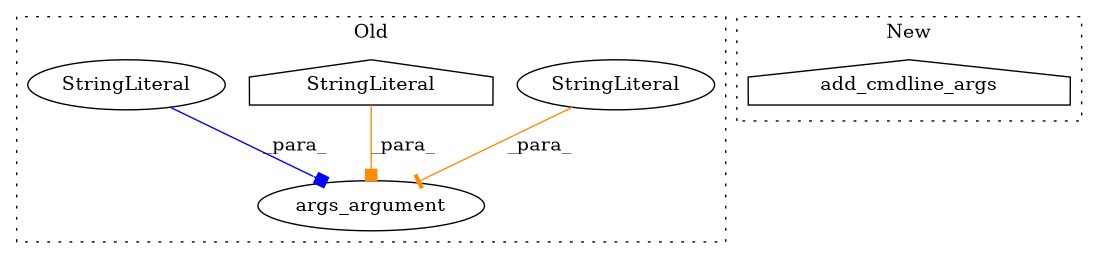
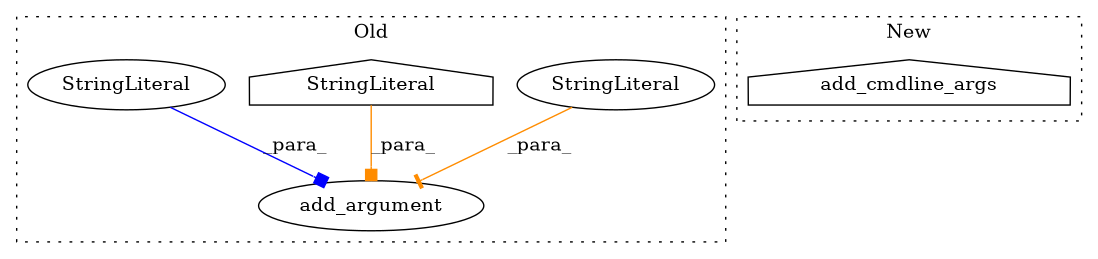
node "args_argument": label "args_argument" -> "add_argument"
